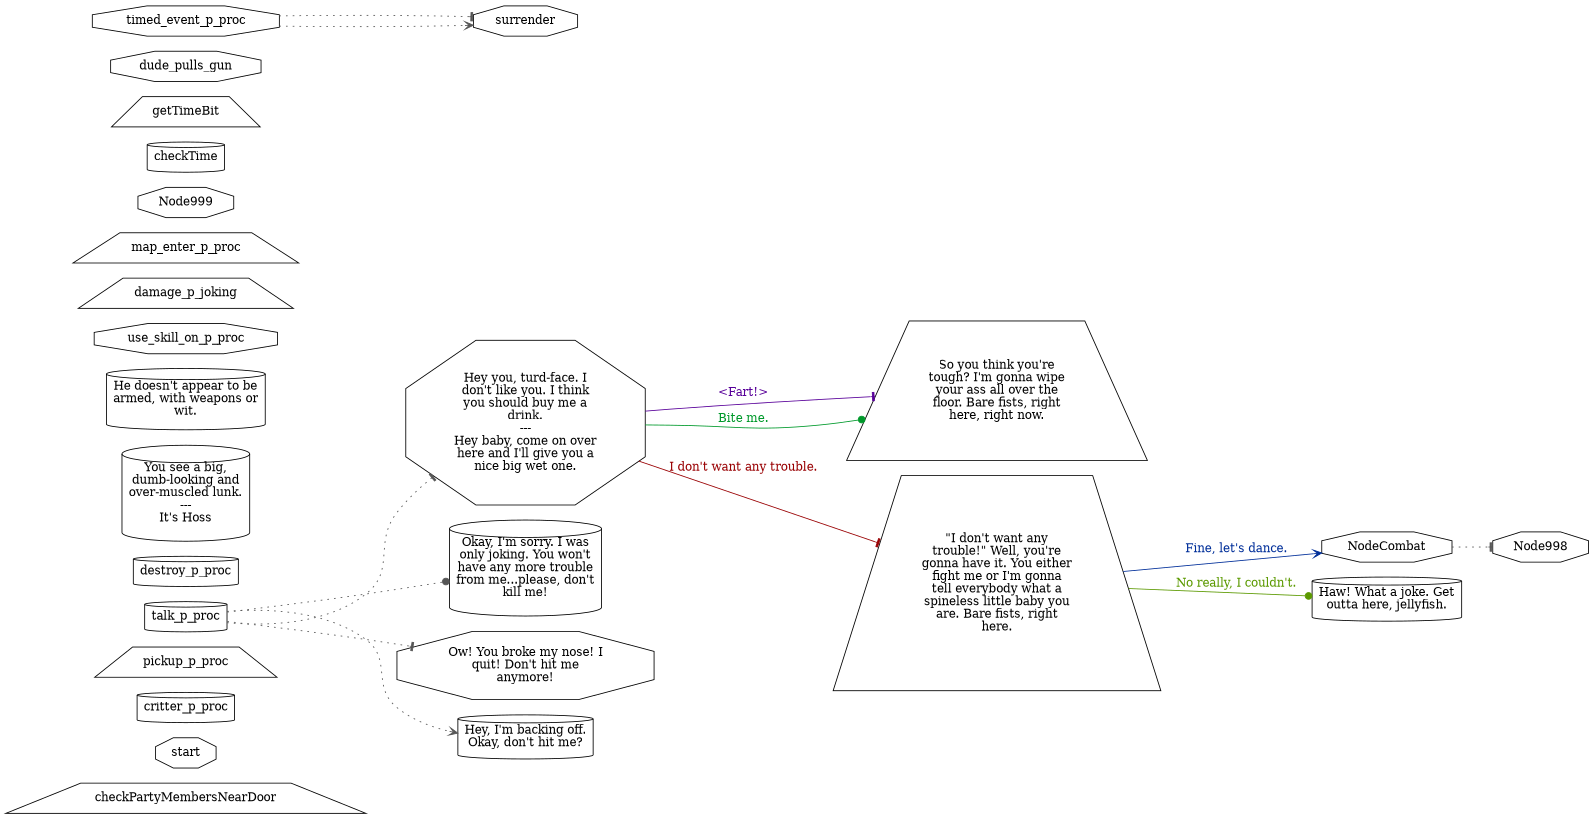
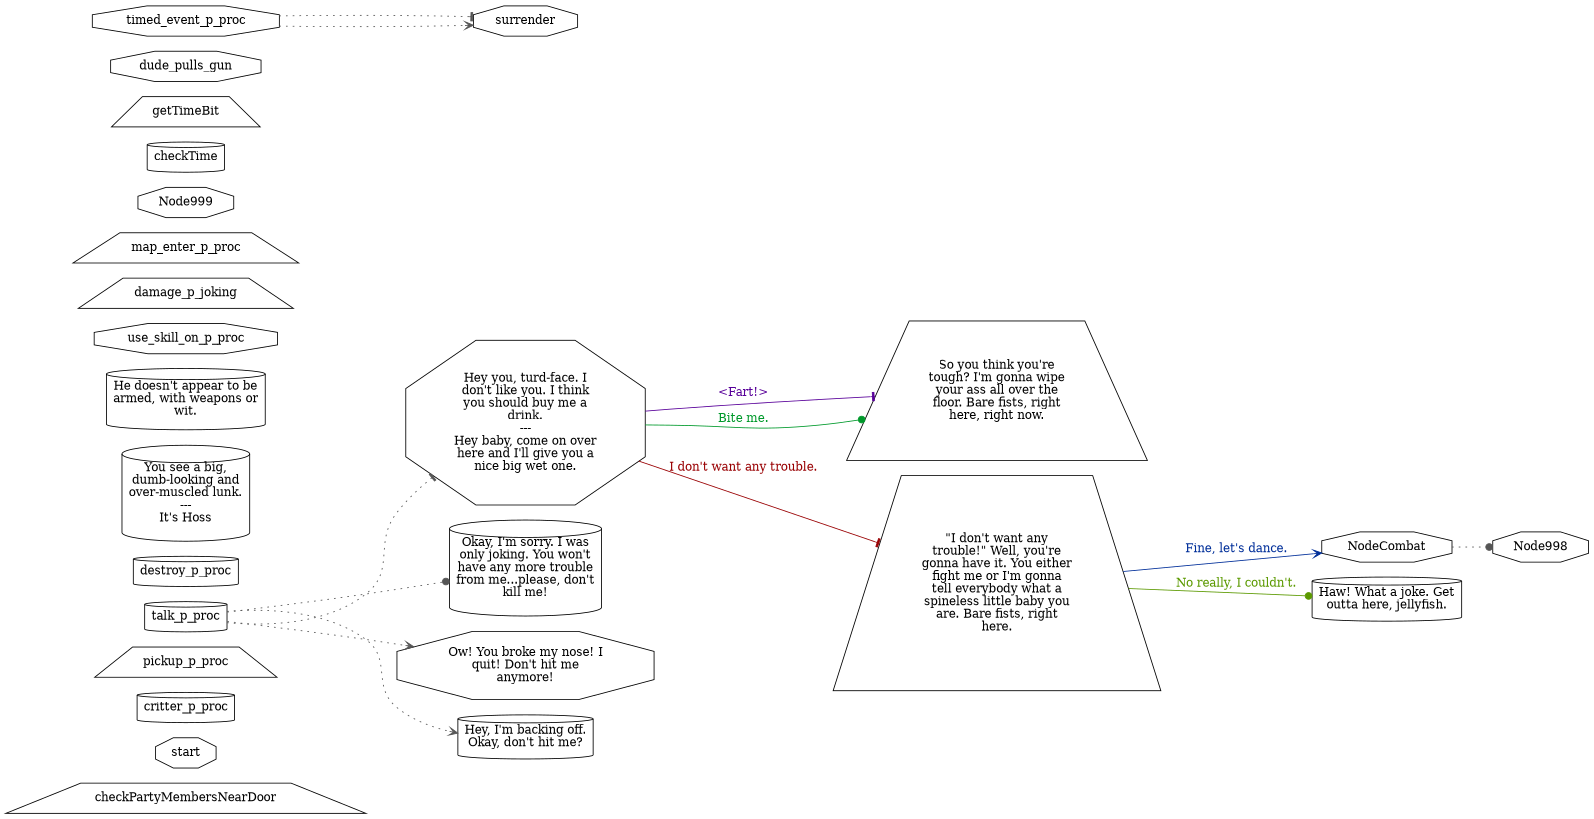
edge "NodeCombat" -> "Node998": arrowhead tee -> dot
edge "talk_p_proc" -> "Ow! You broke my nose! I quit! Don't hit me anymore!": arrowhead tee -> vee
